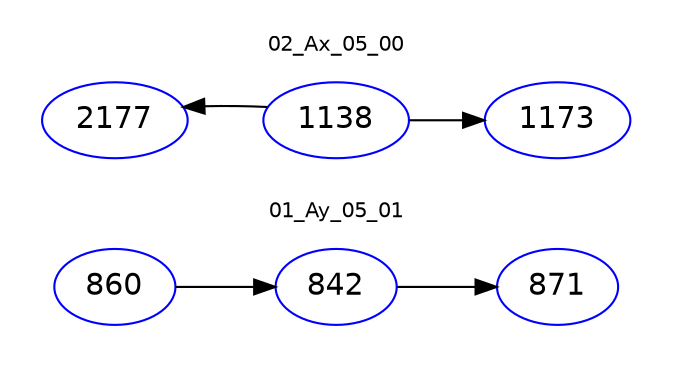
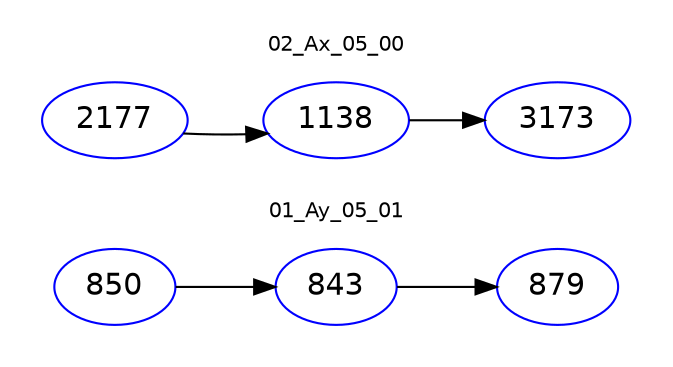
edge "1138" -> "2177": reversed
node "1173": label "1173" -> "3173"
node "860": label "860" -> "850"
node "842": label "842" -> "843"
node "871": label "871" -> "879"
